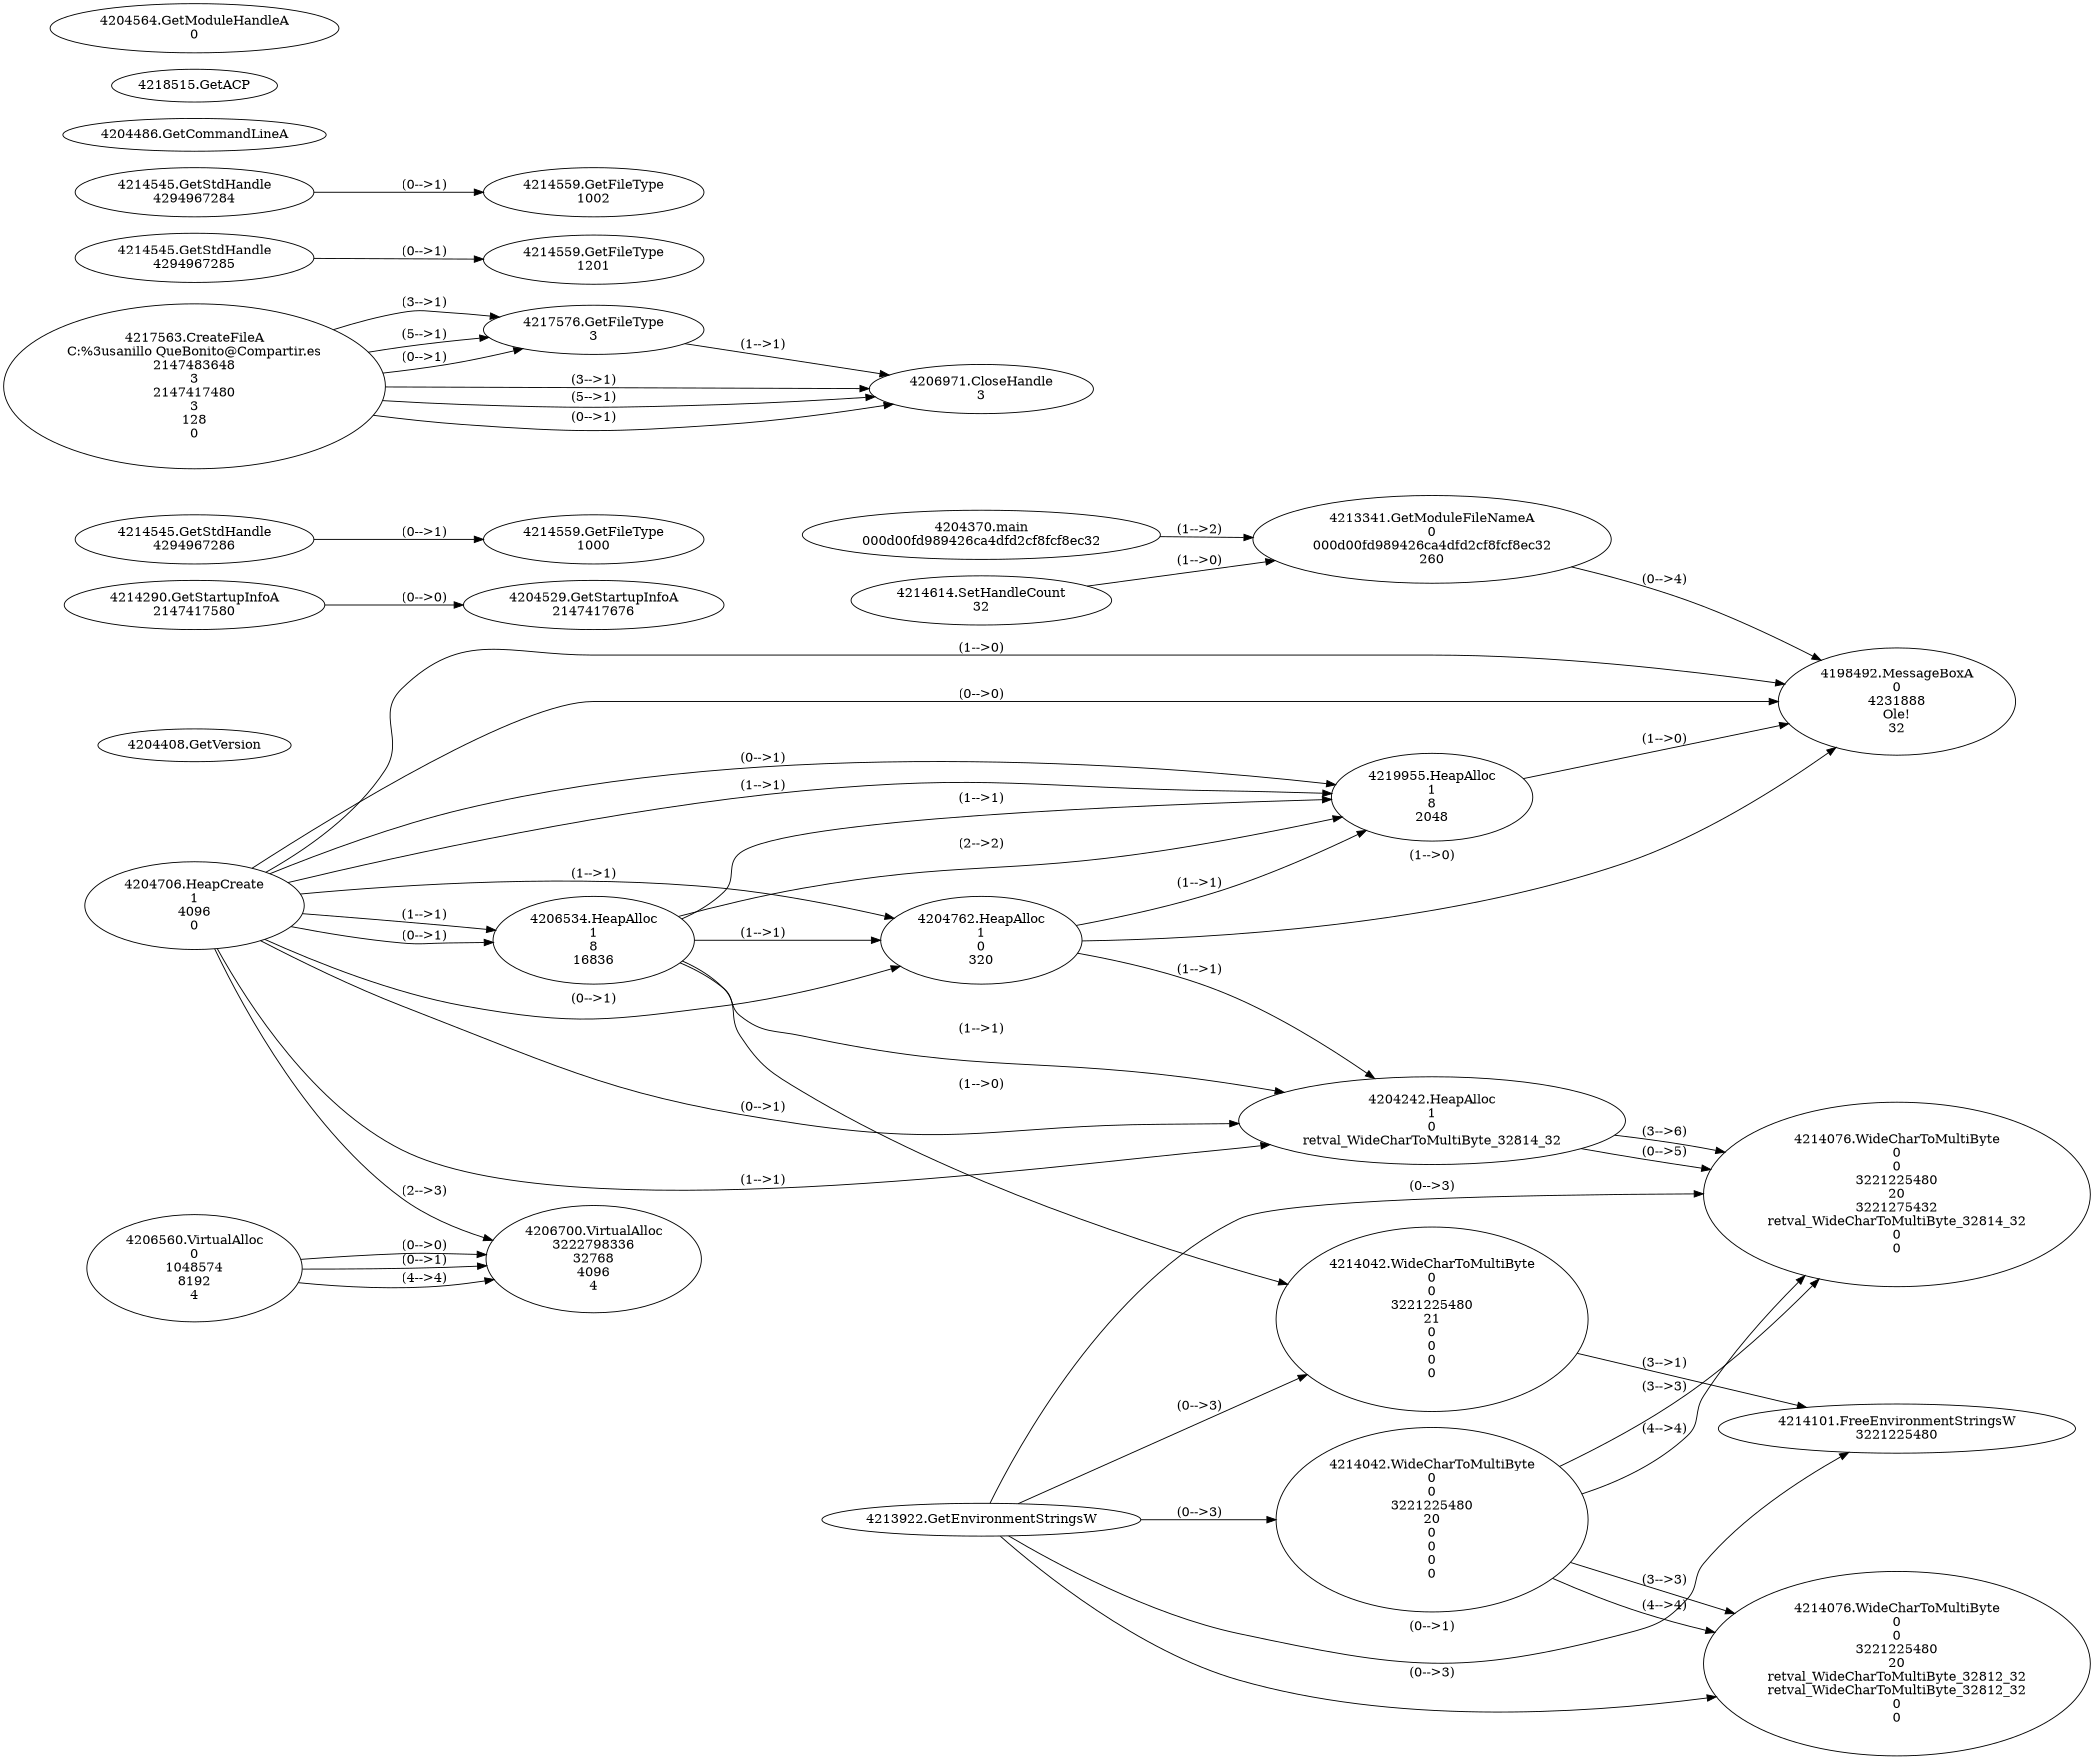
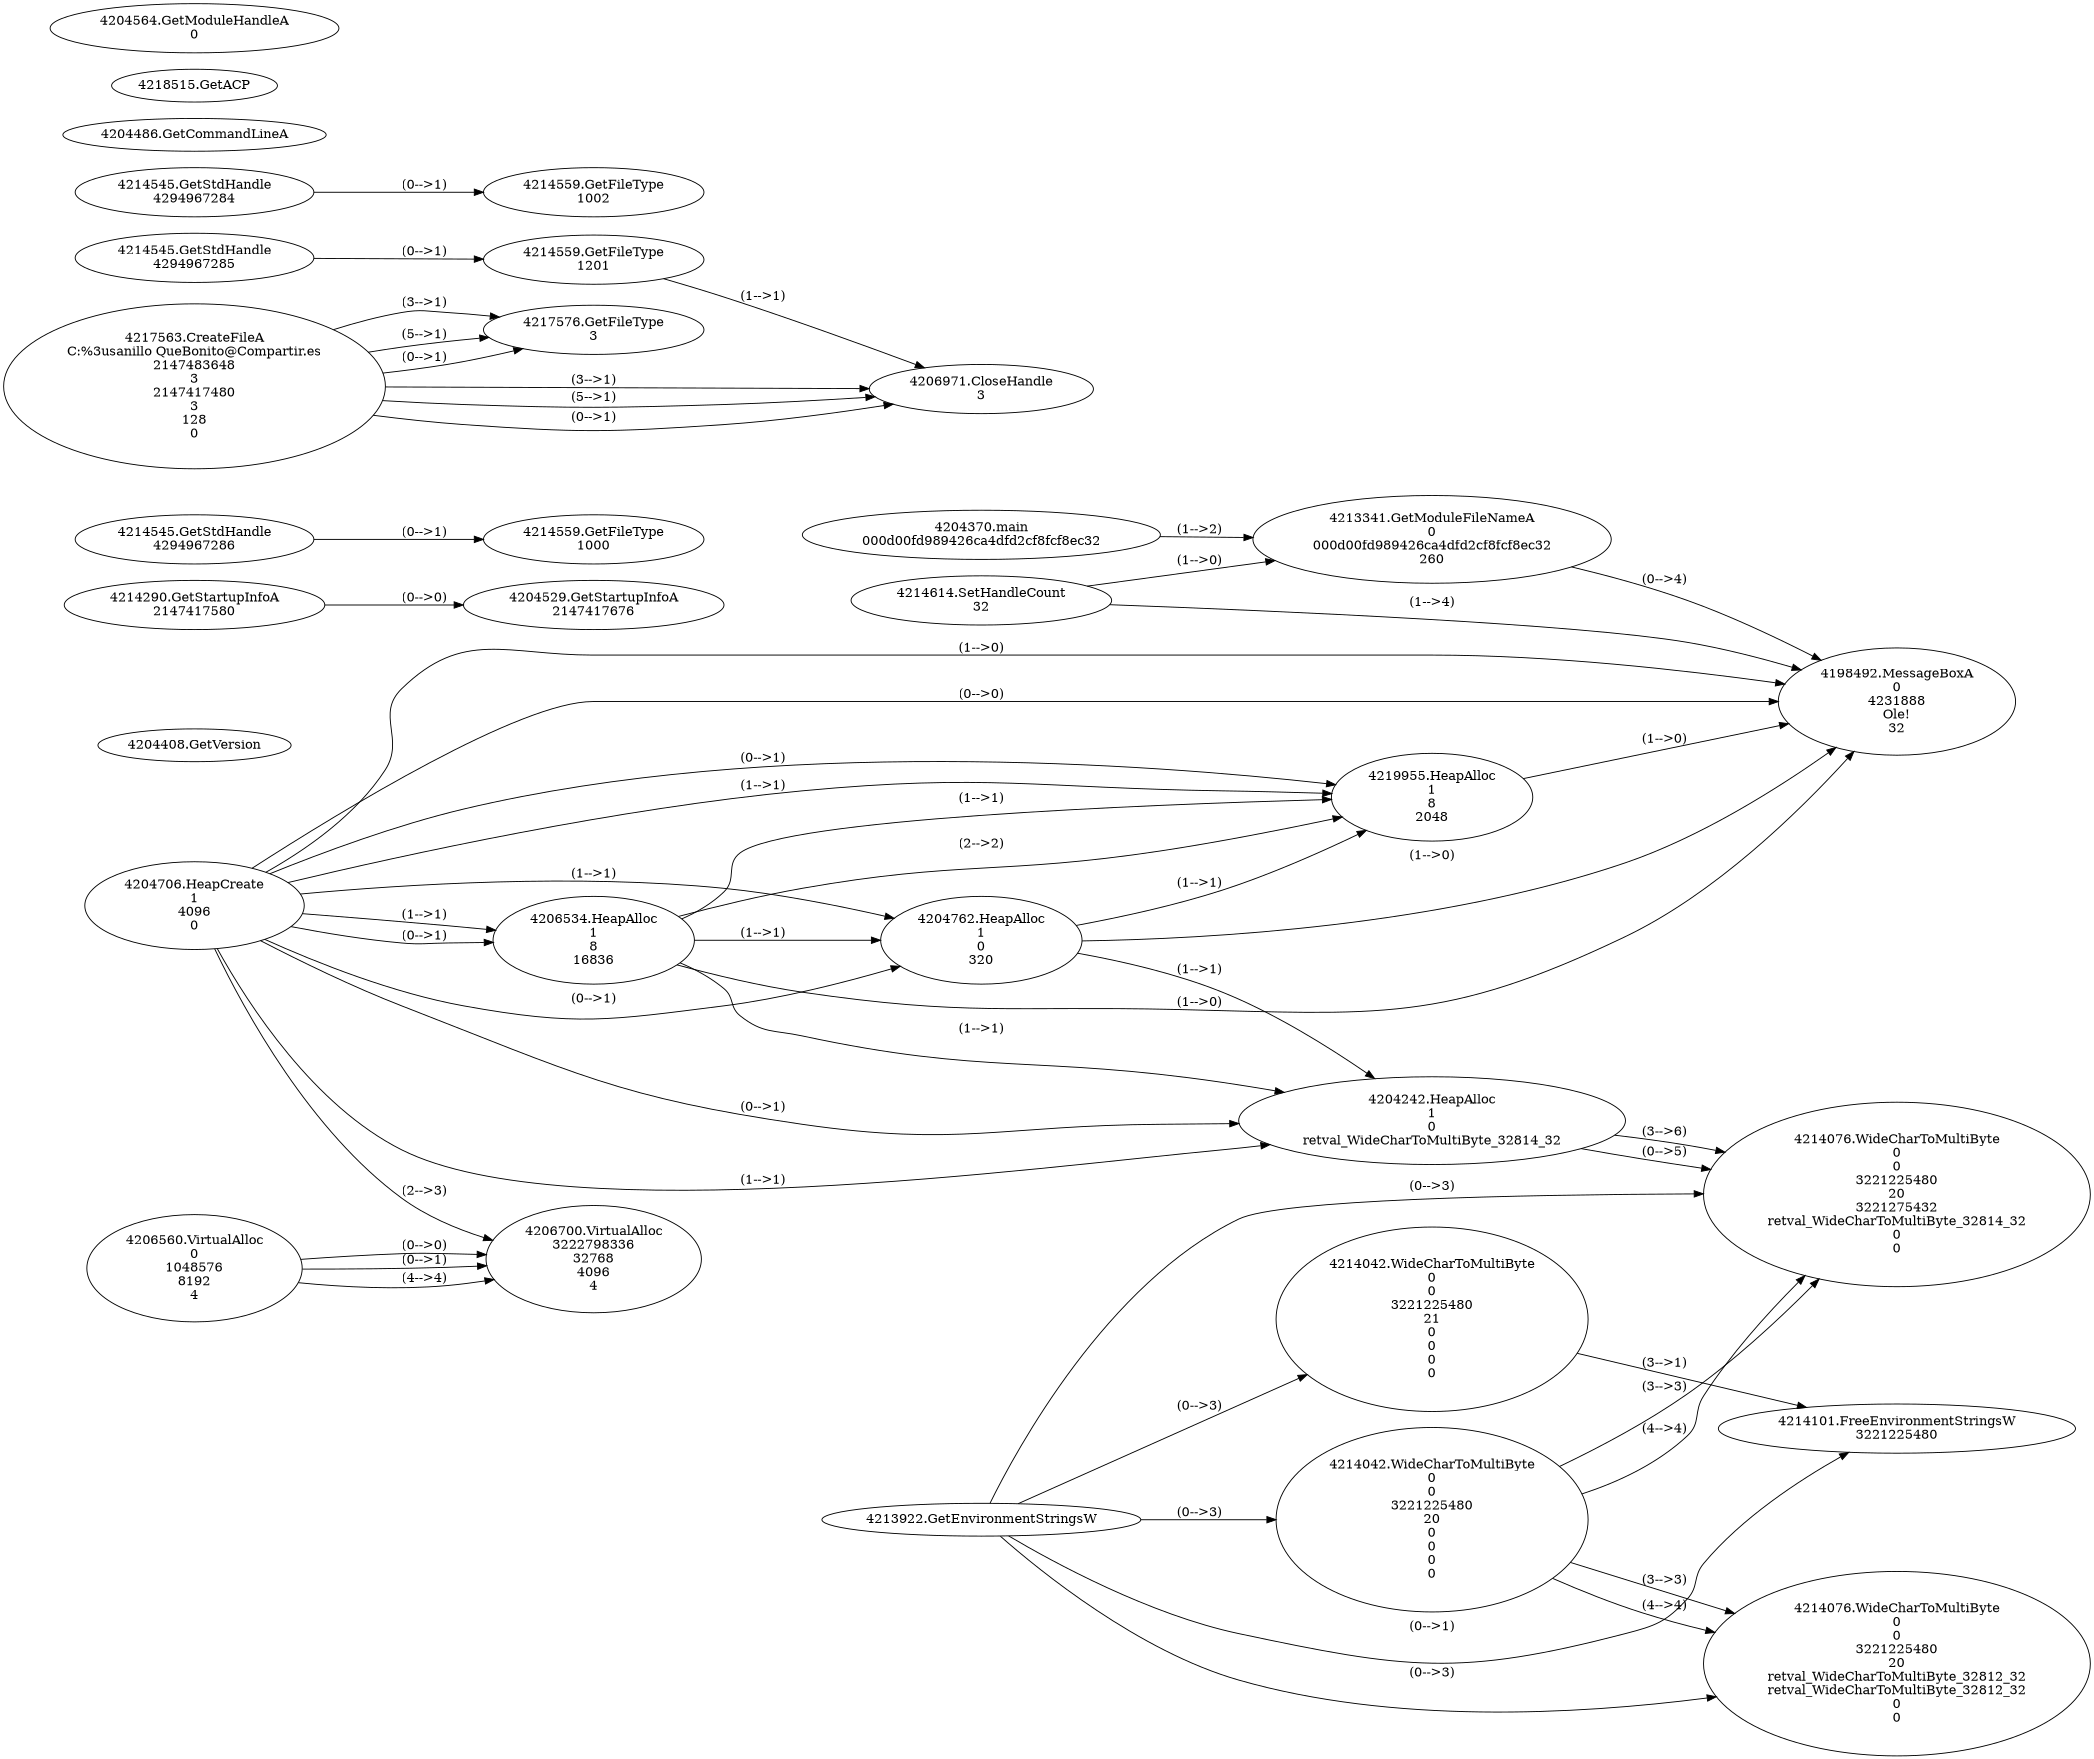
edge "4217576.GetFileType 3" -> "4206971.CloseHandle 3": now "4214559.GetFileType 1201" -> "4206971.CloseHandle 3"
edge "4214614.SetHandleCount 32" -> "4198492.MessageBoxA 0 4231888 Ole! 32": added, label "(1-->4)"
edge "4206534.HeapAlloc 1 8 16836" -> "4214042.WideCharToMultiByte 0 0 3221225480 21 0 0 0 0": now "4206534.HeapAlloc 1 8 16836" -> "4198492.MessageBoxA 0 4231888 Ole! 32"
node "4206560.VirtualAlloc 0 1048574 8192 4": label "4206560.VirtualAlloc 0 1048574 8192 4" -> "4206560.VirtualAlloc 0 1048576 8192 4"
